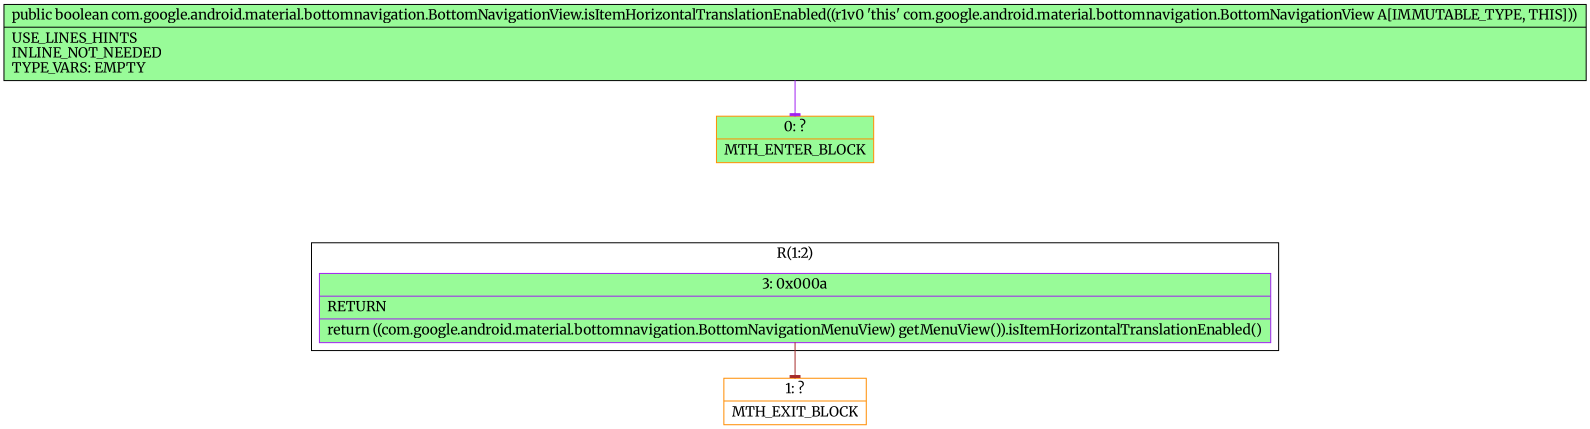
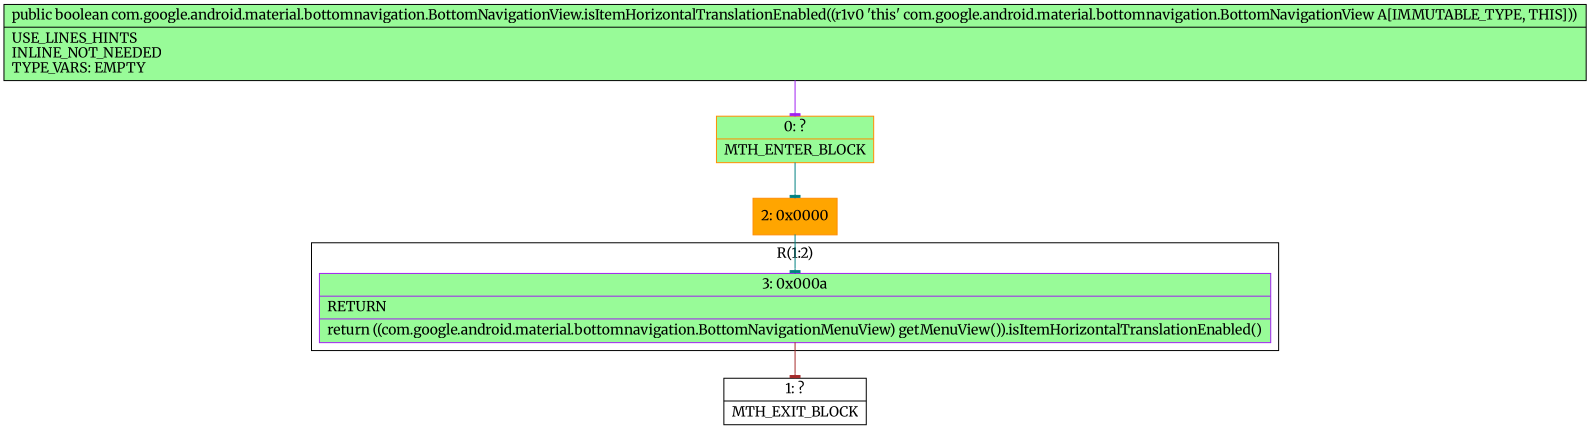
node "2: 0x0000": added
node "1: ?": color darkorange -> black
